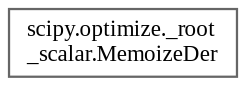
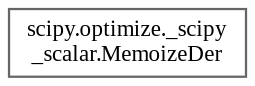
node "scipy.optimize._root _scalar.MemoizeDer": label "scipy.optimize._root _scalar.MemoizeDer" -> "scipy.optimize._scipy _scalar.MemoizeDer"
